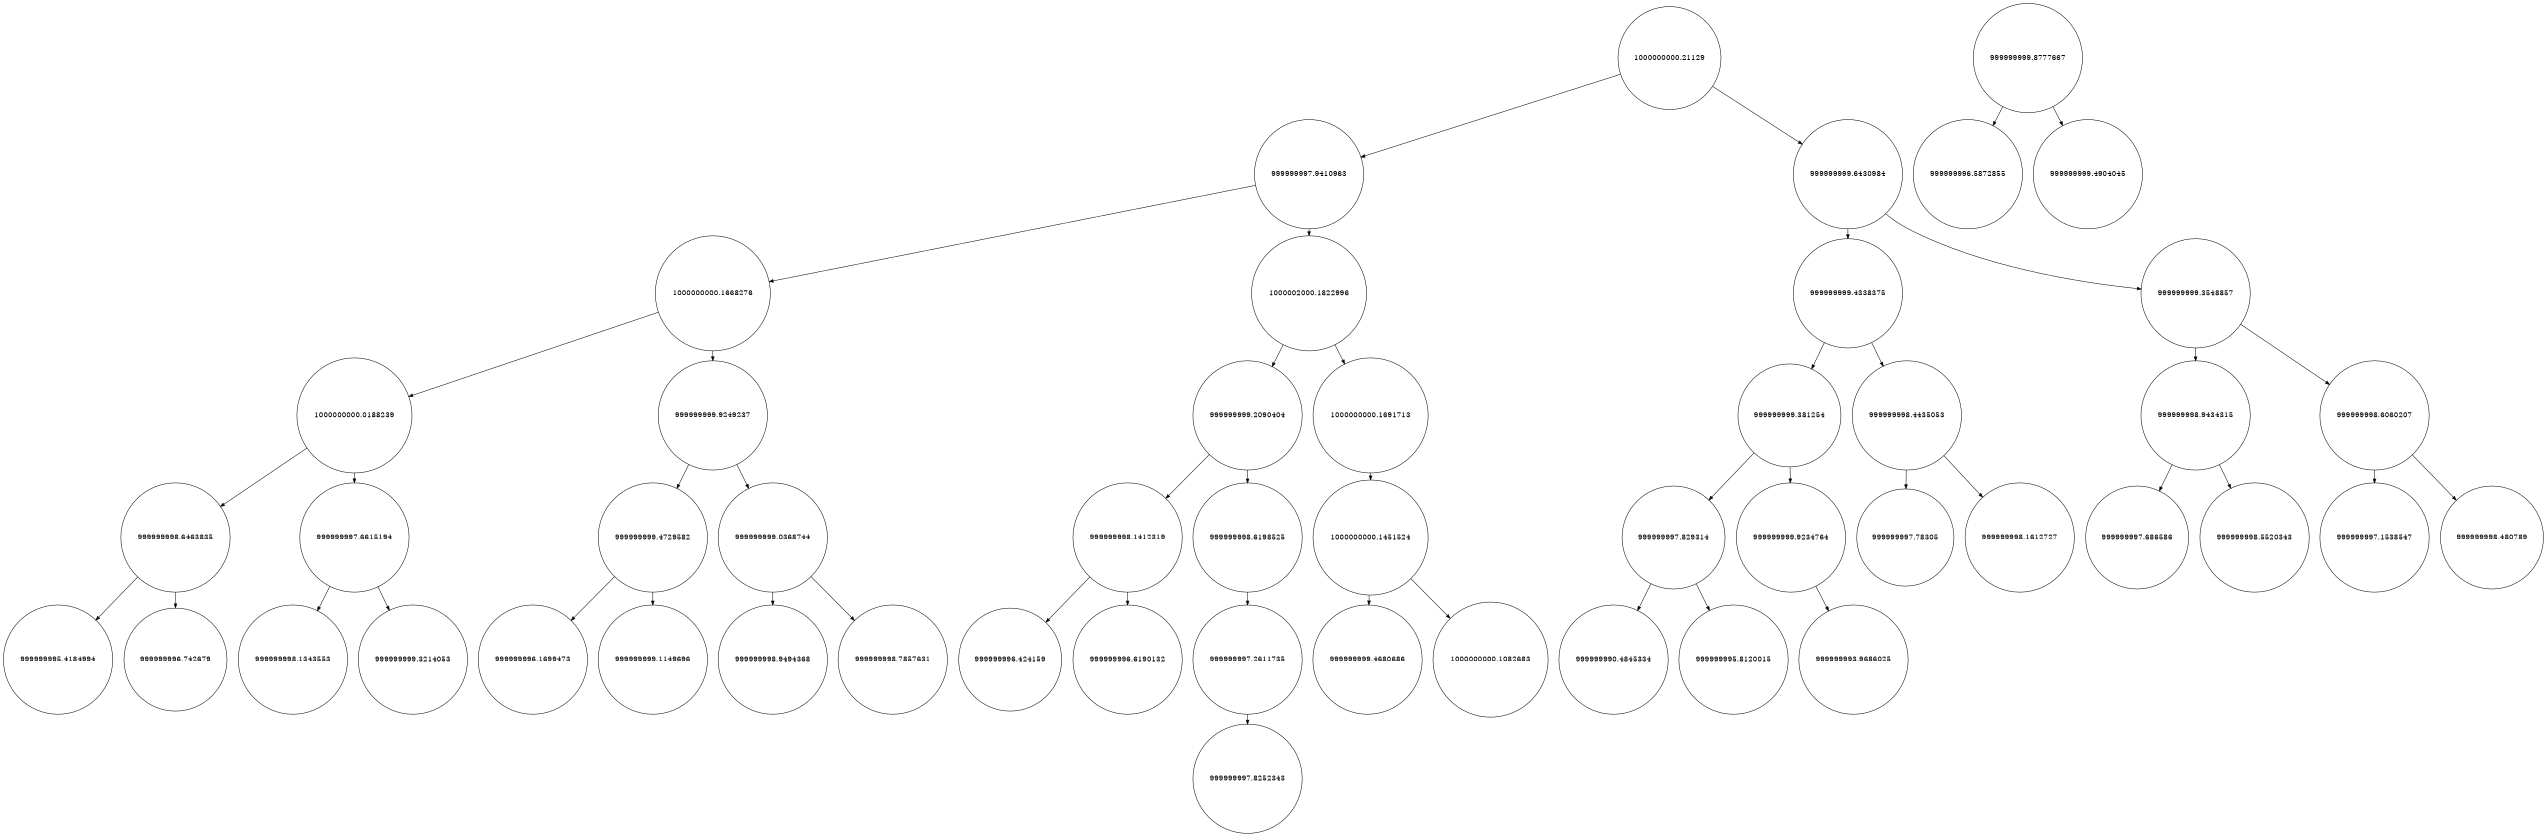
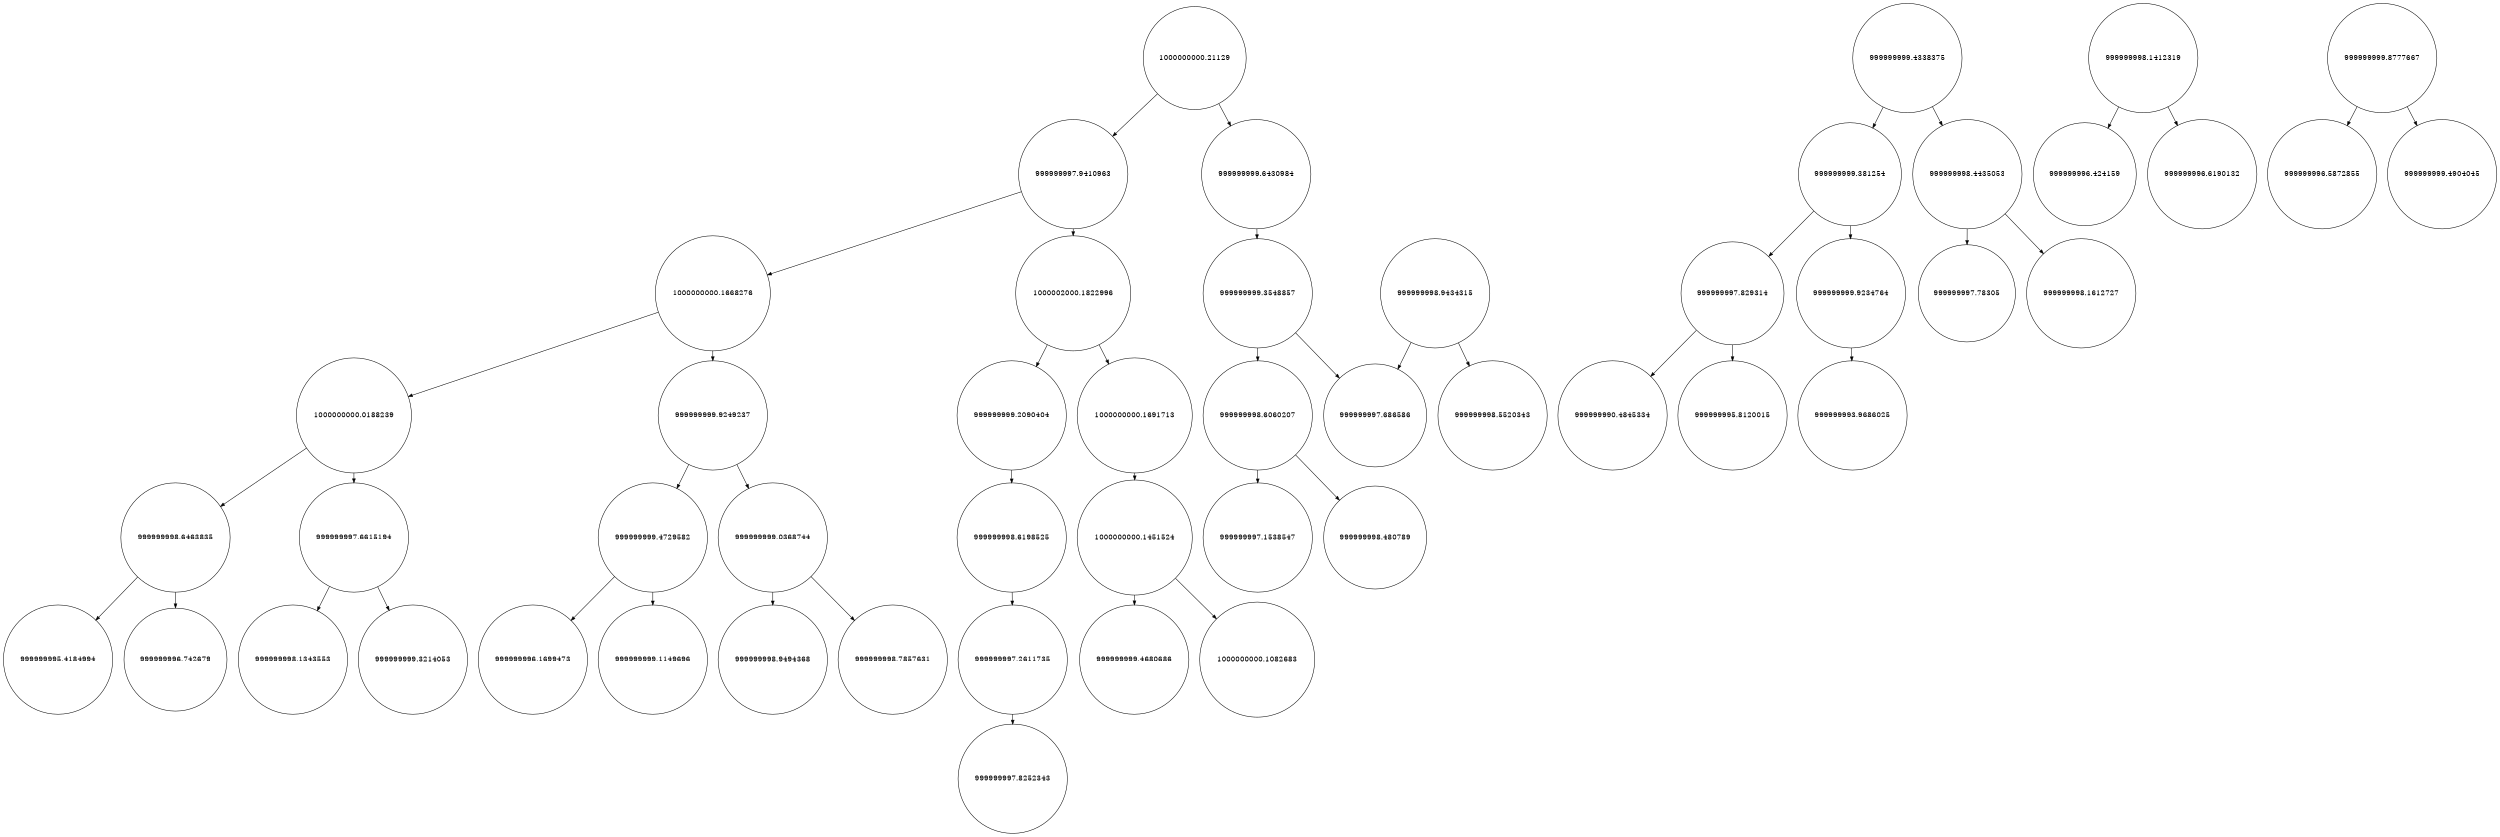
edge "999999999.6430984" -> "999999999.4338375": removed
edge "999999999.3548857" -> "999999998.9434315": now "999999999.3548857" -> "999999997.686586"
edge "999999999.2090404" -> "999999998.1412319": removed
